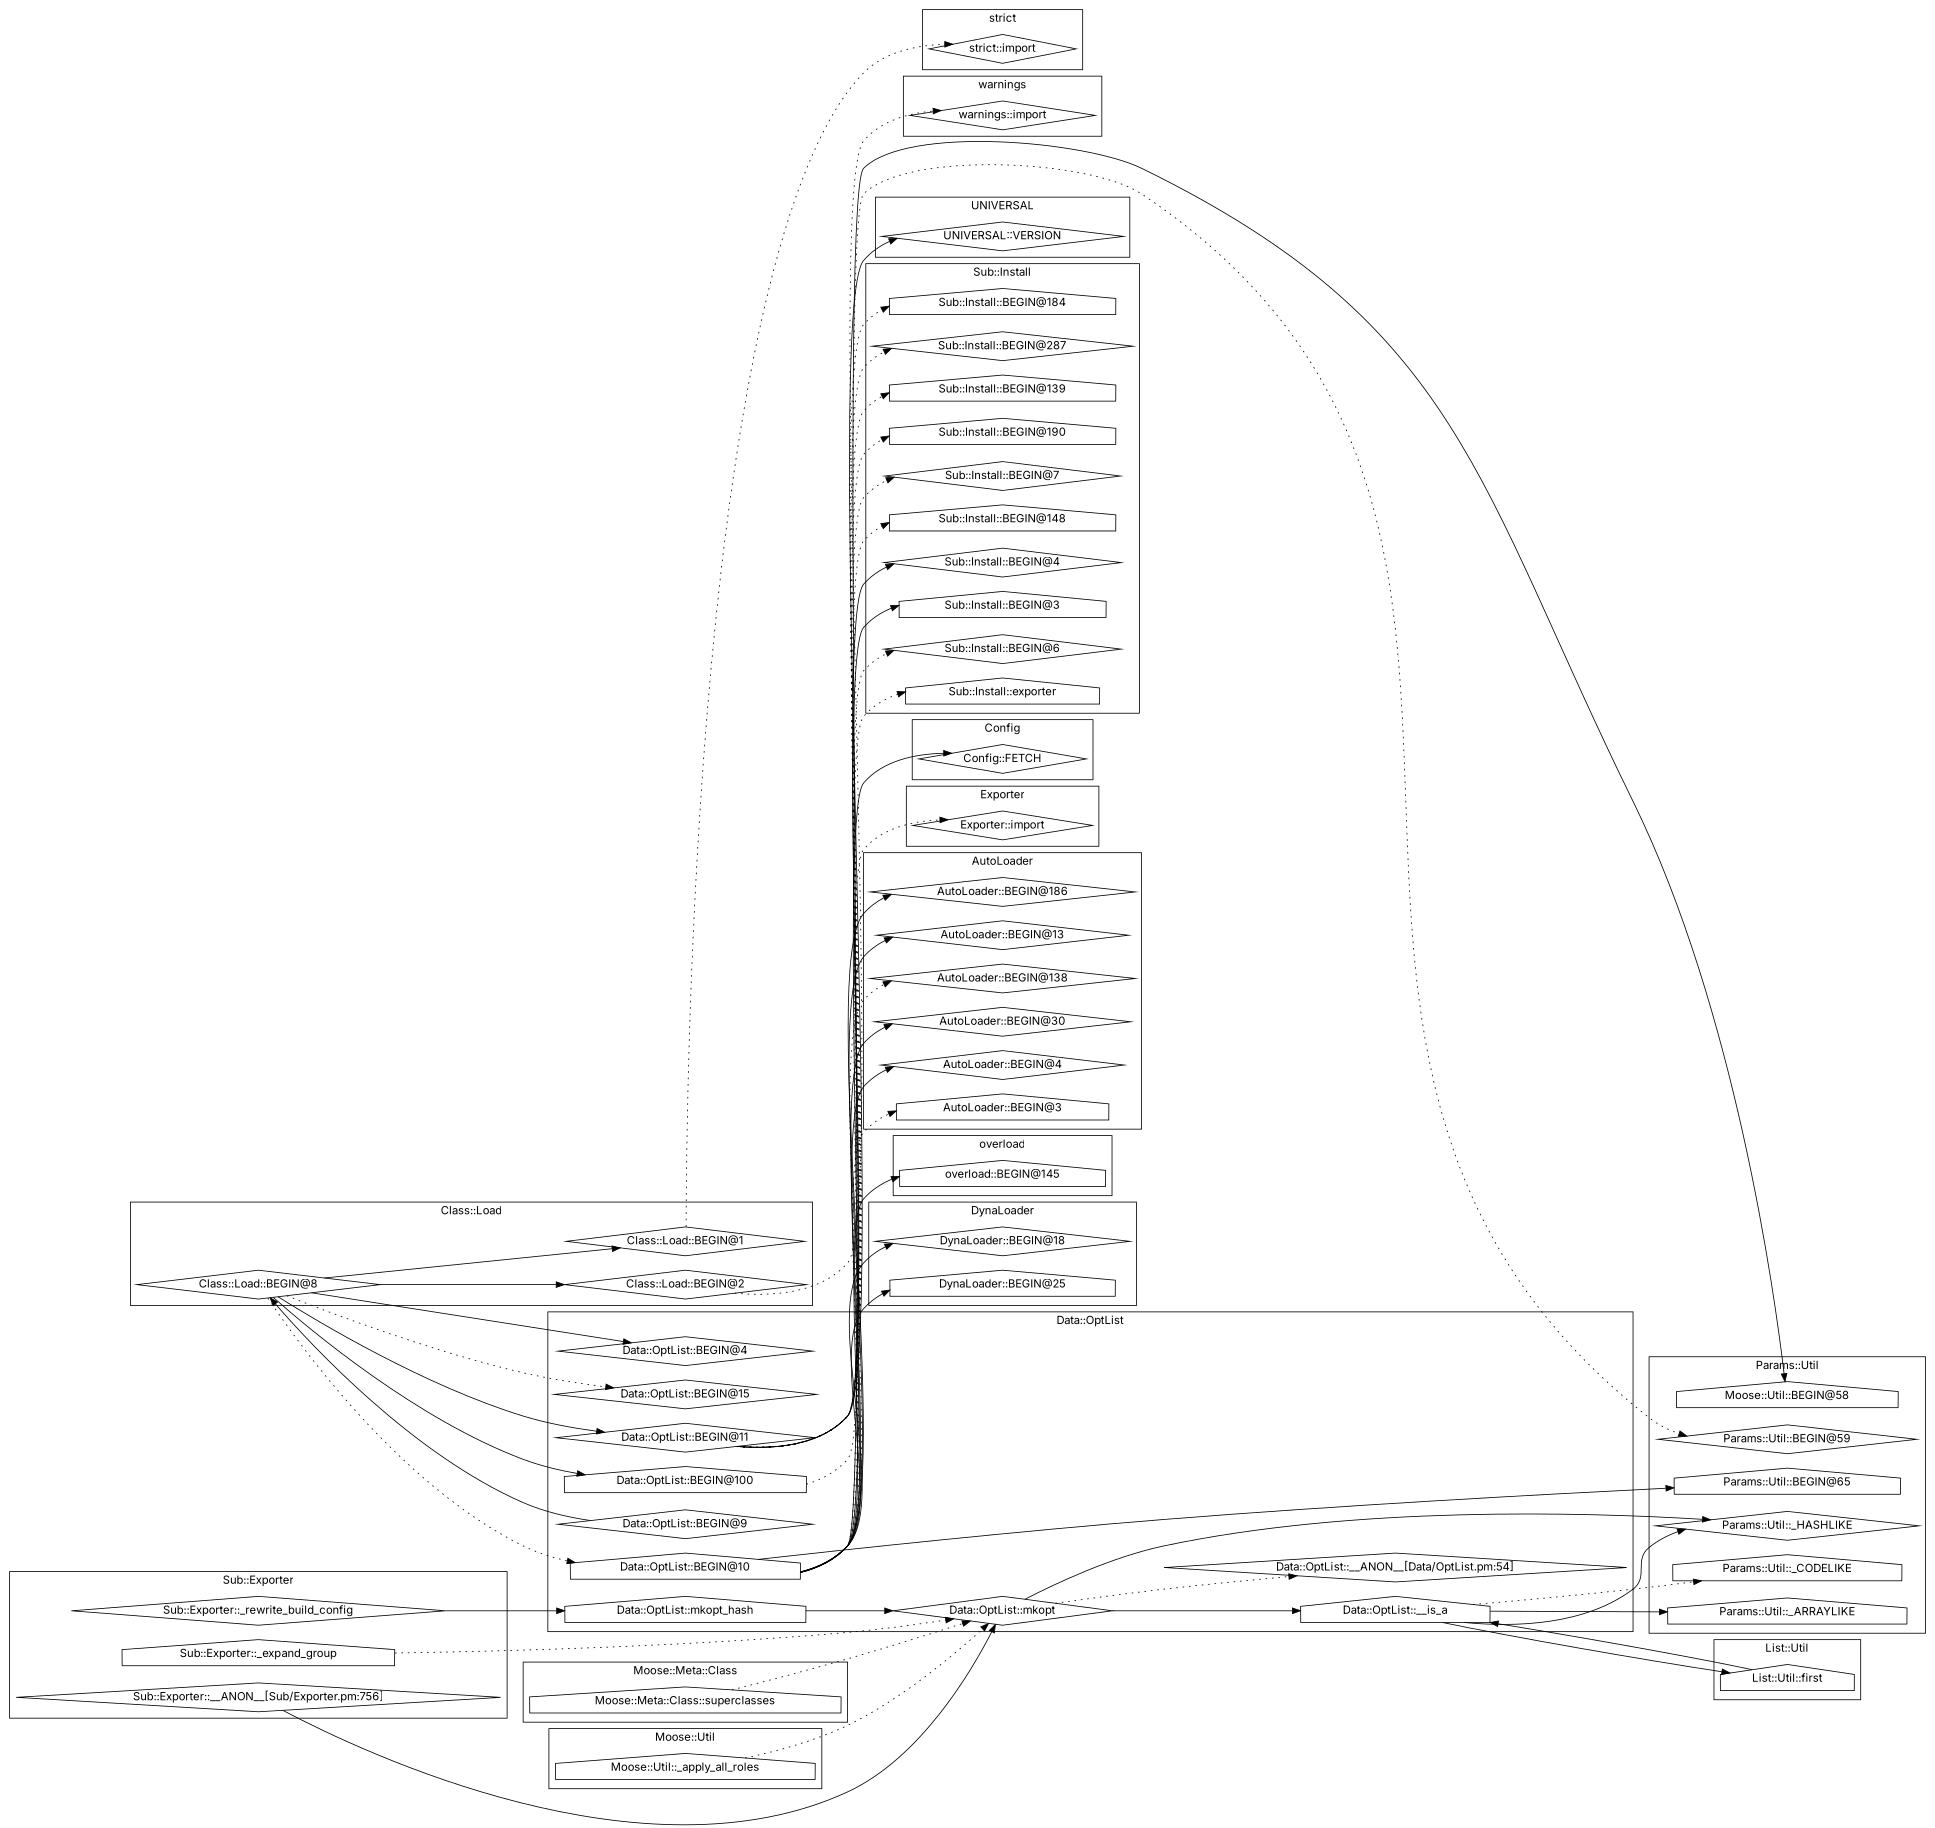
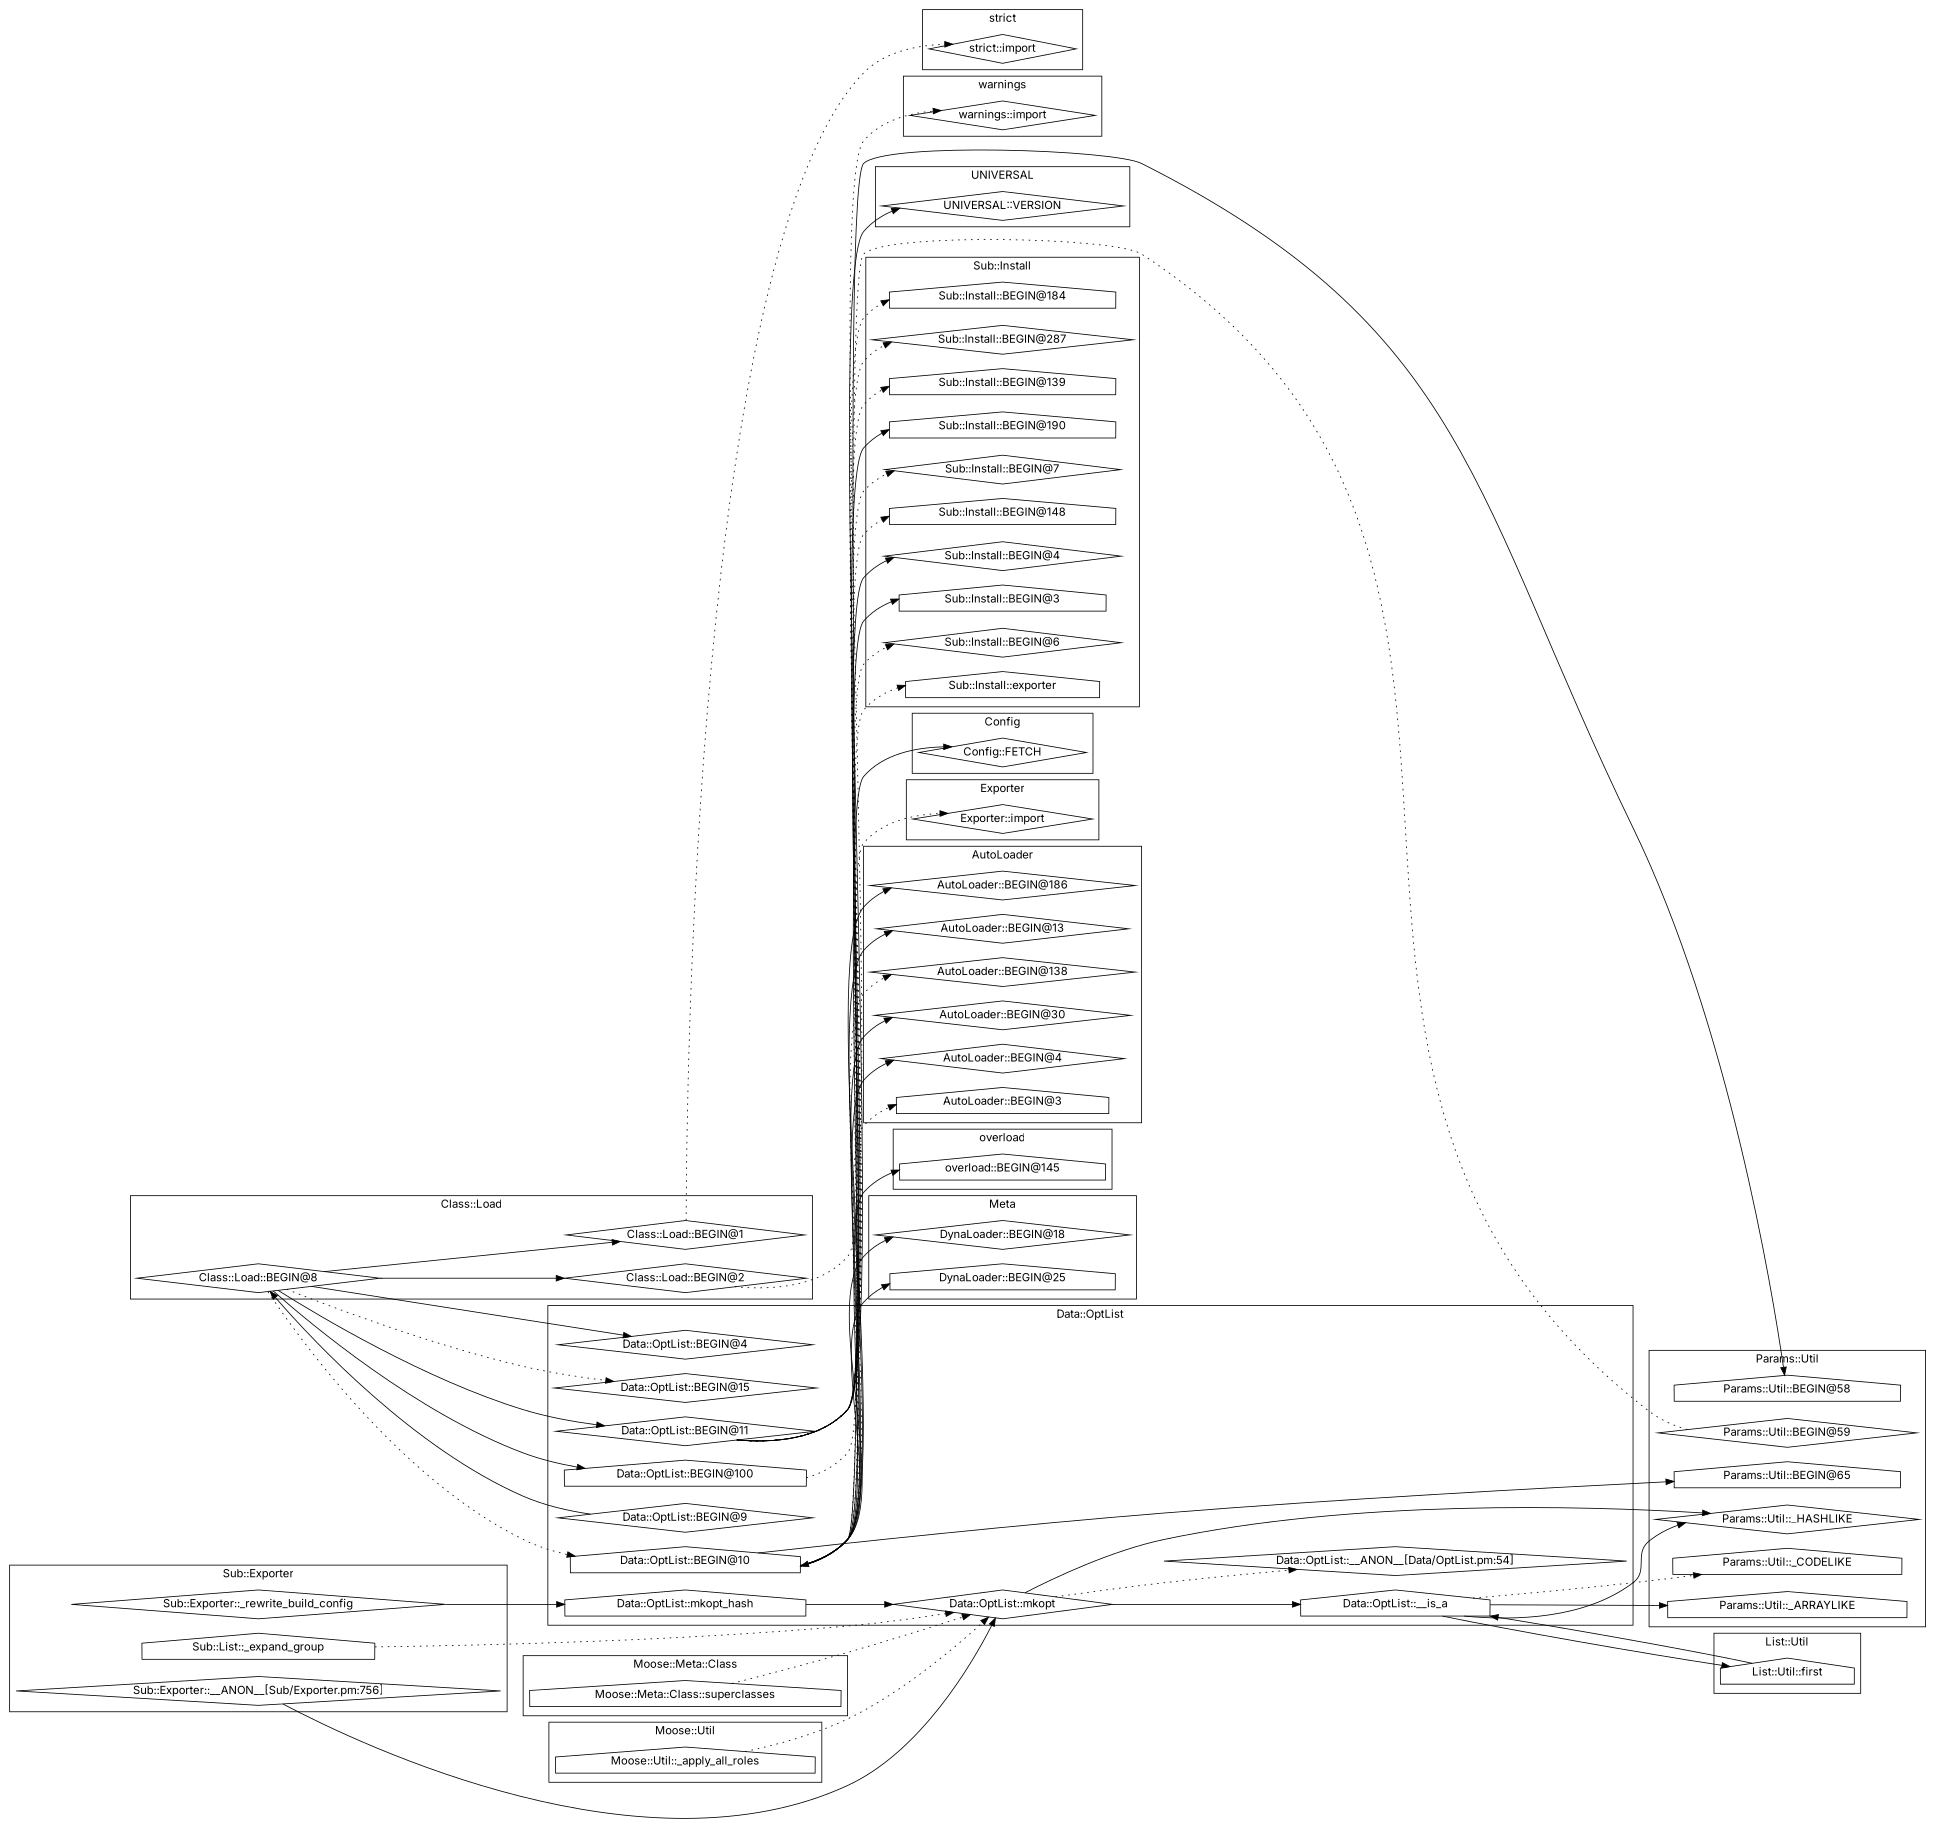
edge "Data::OptList::BEGIN@10" -> "Params::Util::BEGIN@59": reversed
edge "Data::OptList::BEGIN@11" -> "Sub::Install::BEGIN@190": style dotted -> solid
cluster "DynaLoader": label "DynaLoader" -> "Meta"
node "Moose::Util::BEGIN@58": label "Moose::Util::BEGIN@58" -> "Params::Util::BEGIN@58"
node "Sub::Exporter::_expand_group": label "Sub::Exporter::_expand_group" -> "Sub::List::_expand_group"
